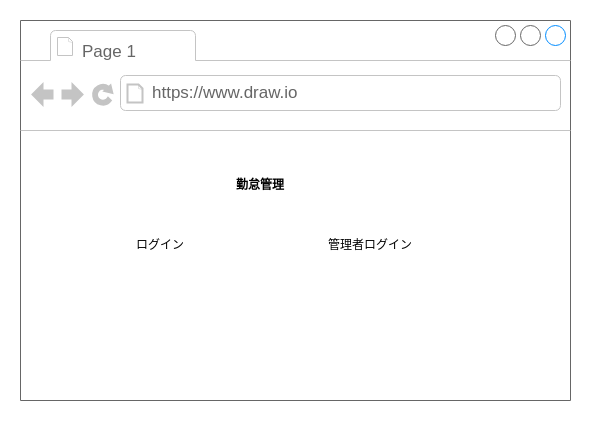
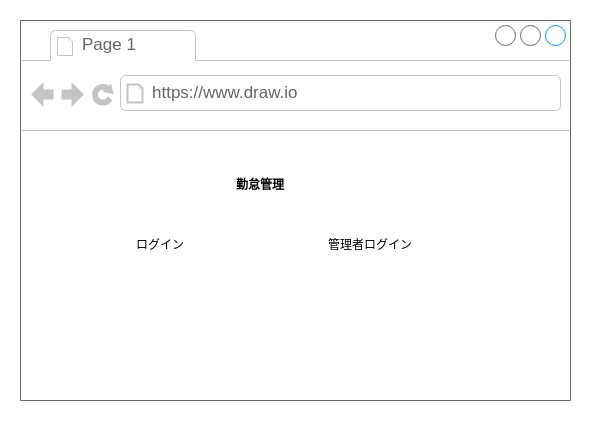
node "Page 1": size 160x40 -> 110x26
